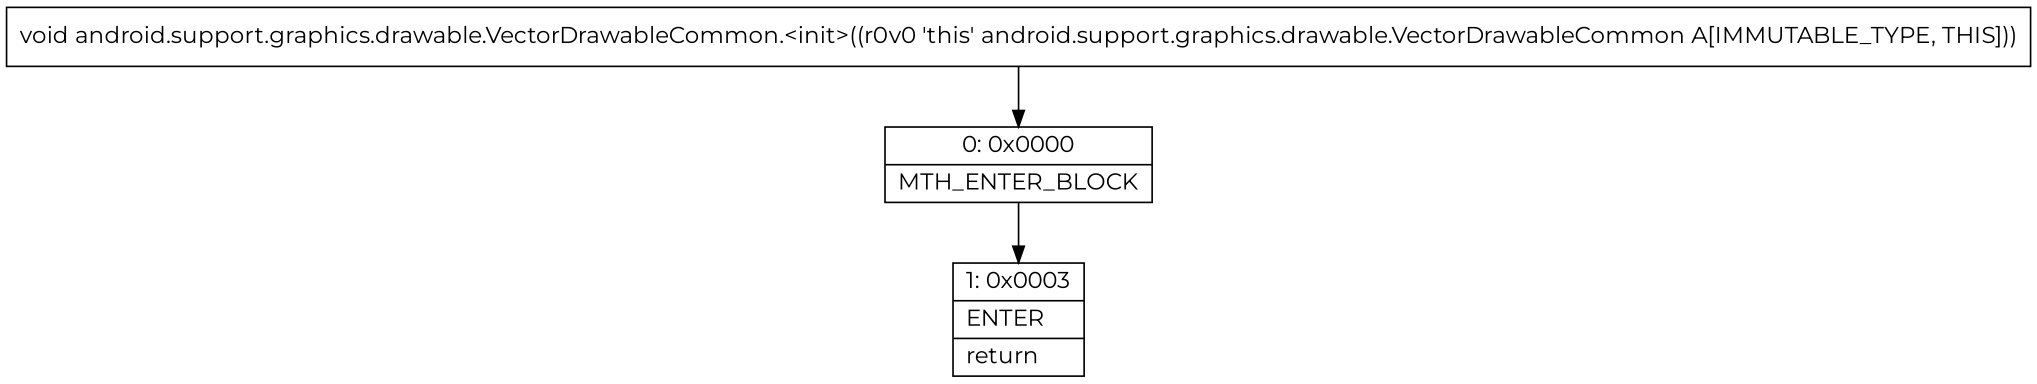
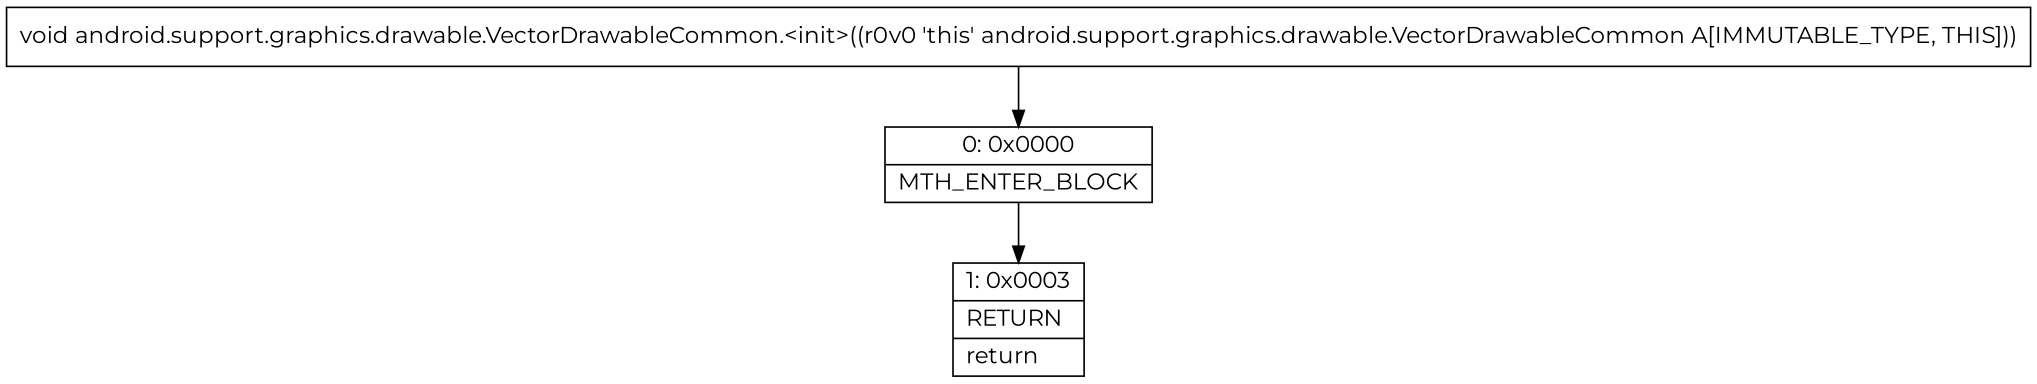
node "1: 0x0003": text "ENTER" -> "RETURN"
